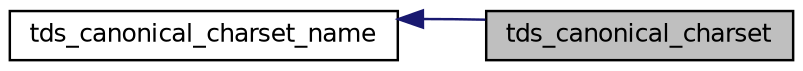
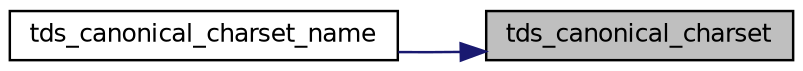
edge "tds_canonical_charset" -> "tds_canonical_charset_name": reversed
